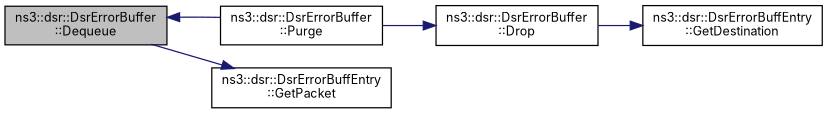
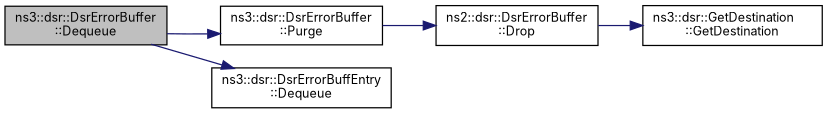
edge "ns3::dsr::DsrErrorBuffer ::Purge" -> "ns3::dsr::DsrErrorBuffer ::Dequeue": reversed
node "ns3::dsr::DsrErrorBuffer ::Drop": label "ns3::dsr::DsrErrorBuffer ::Drop" -> "ns2::dsr::DsrErrorBuffer ::Drop"
node "ns3::dsr::DsrErrorBuffEntry ::GetDestination": label "ns3::dsr::DsrErrorBuffEntry ::GetDestination" -> "ns3::dsr::GetDestination ::GetDestination"
node "ns3::dsr::DsrErrorBuffEntry ::GetPacket": label "ns3::dsr::DsrErrorBuffEntry ::GetPacket" -> "ns3::dsr::DsrErrorBuffEntry ::Dequeue"
